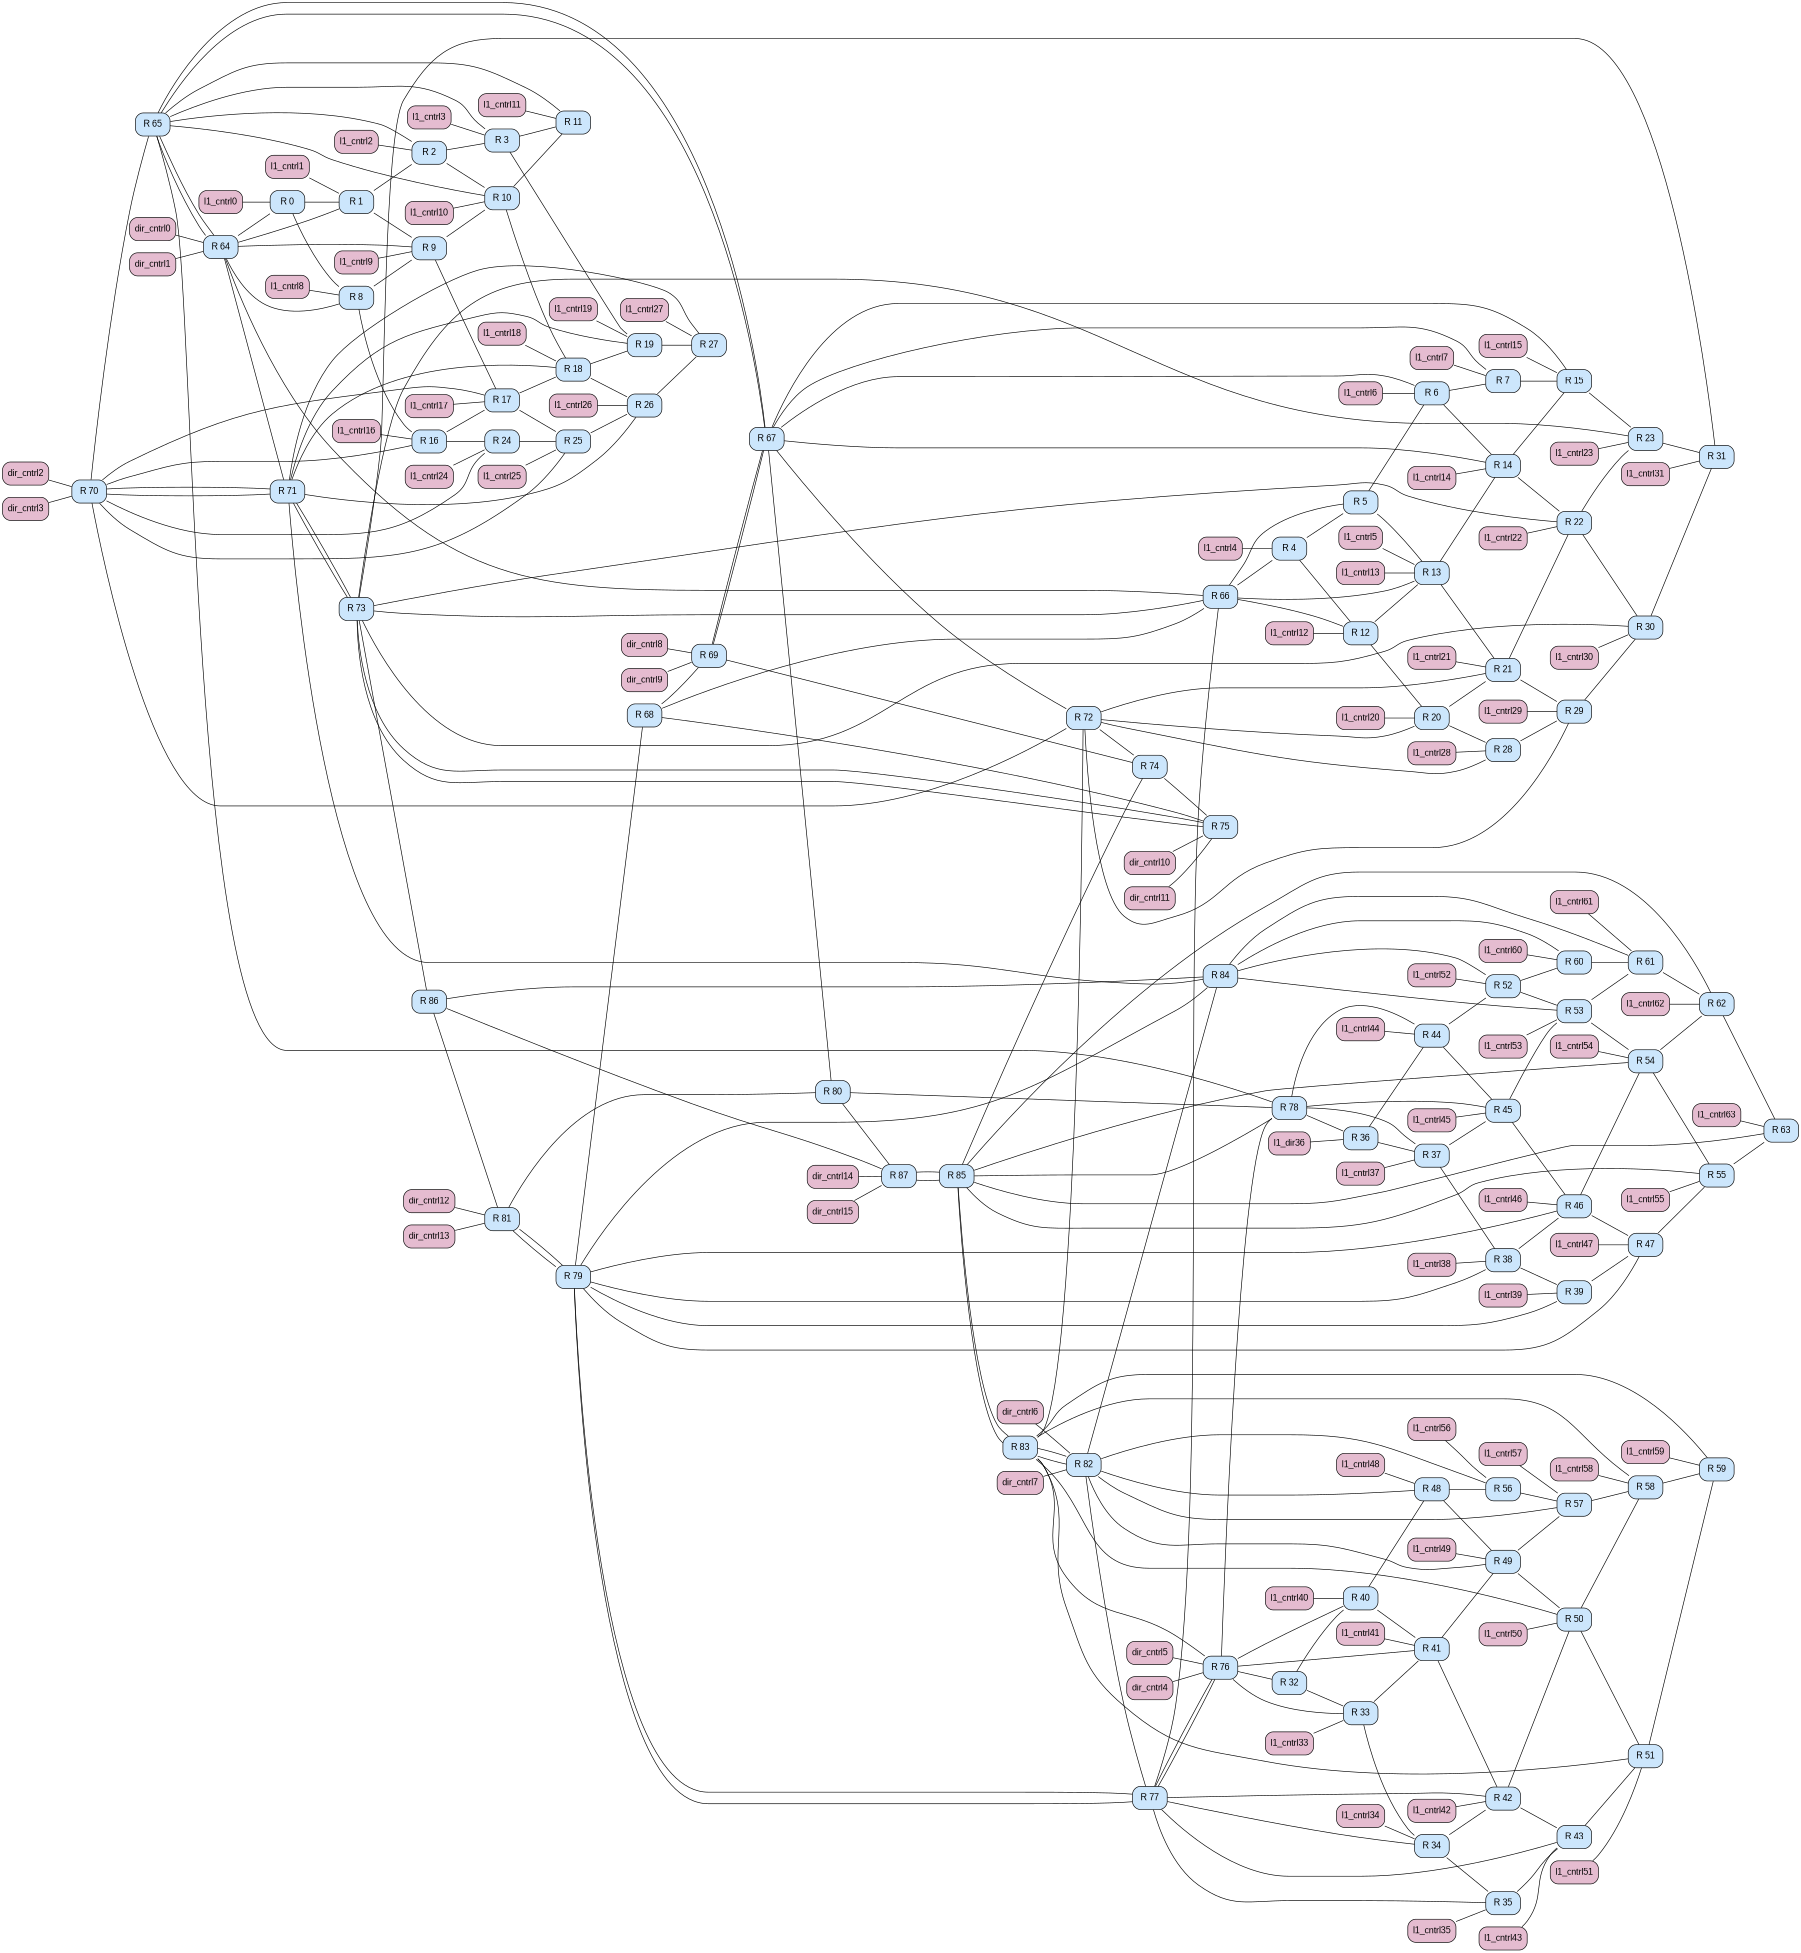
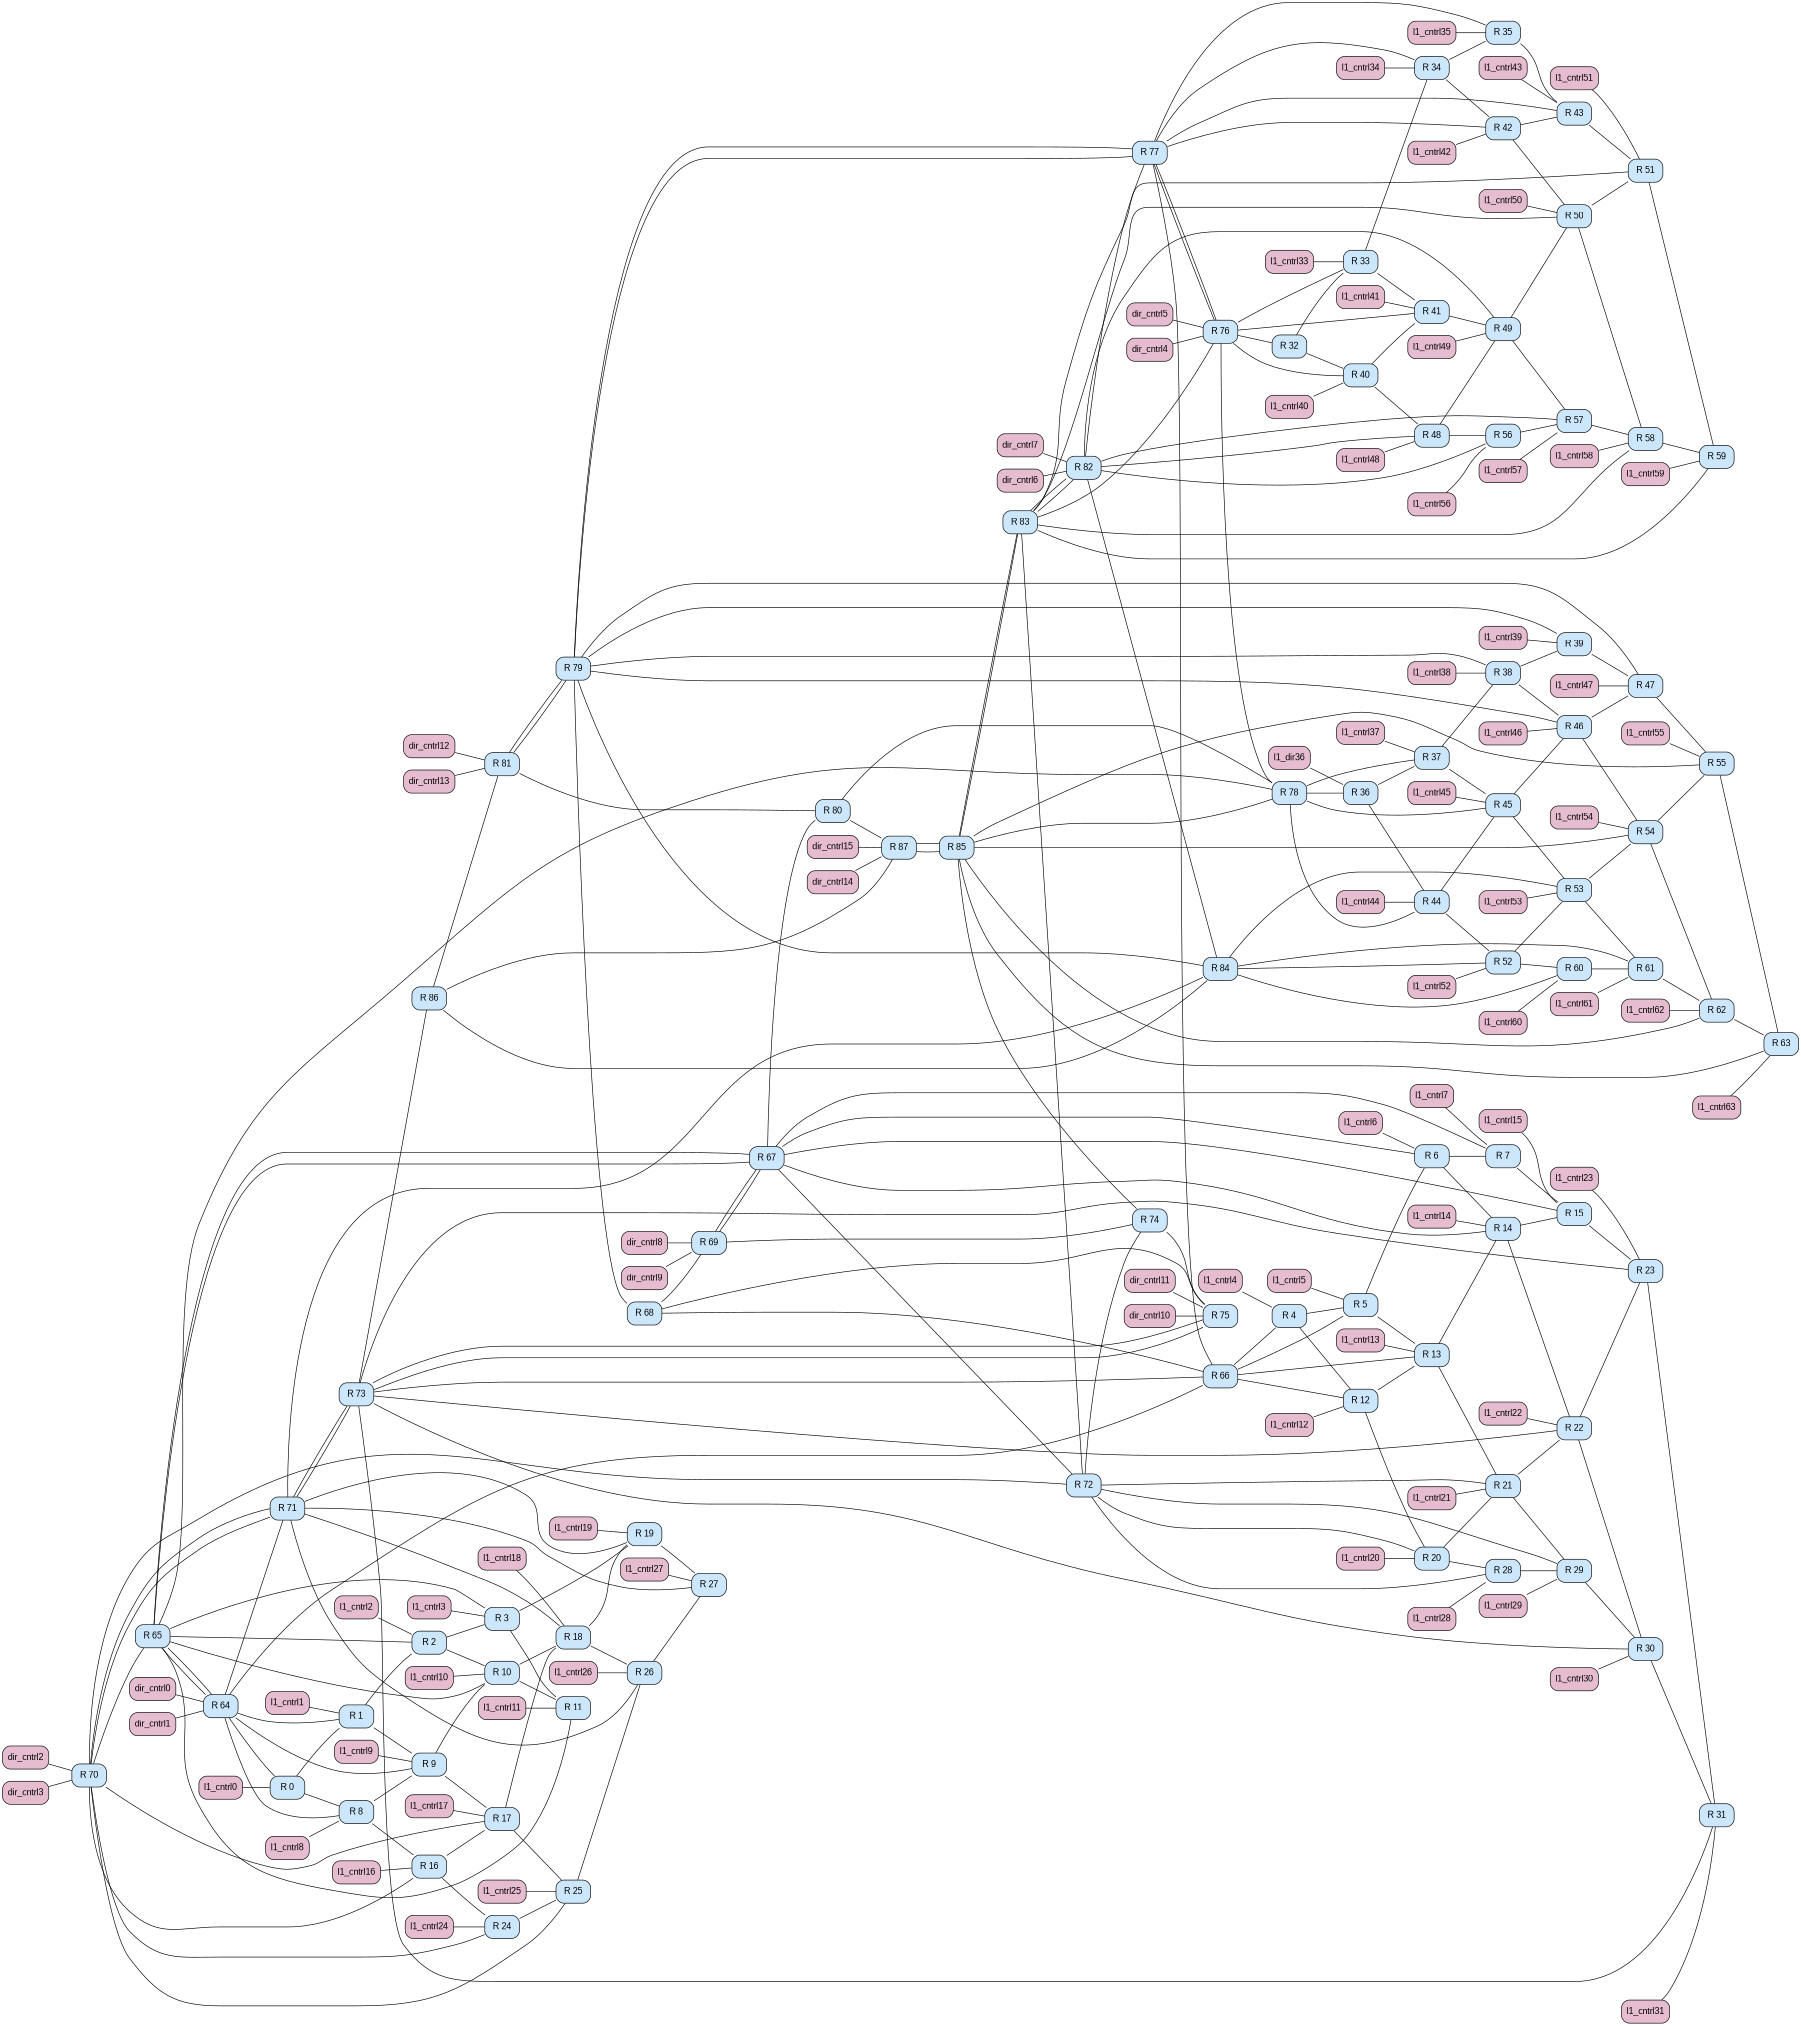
edge "l1_cntrl5" -- "R 13": now "l1_cntrl5" -- "R 5"
edge "R 41" -- "R 42": removed
